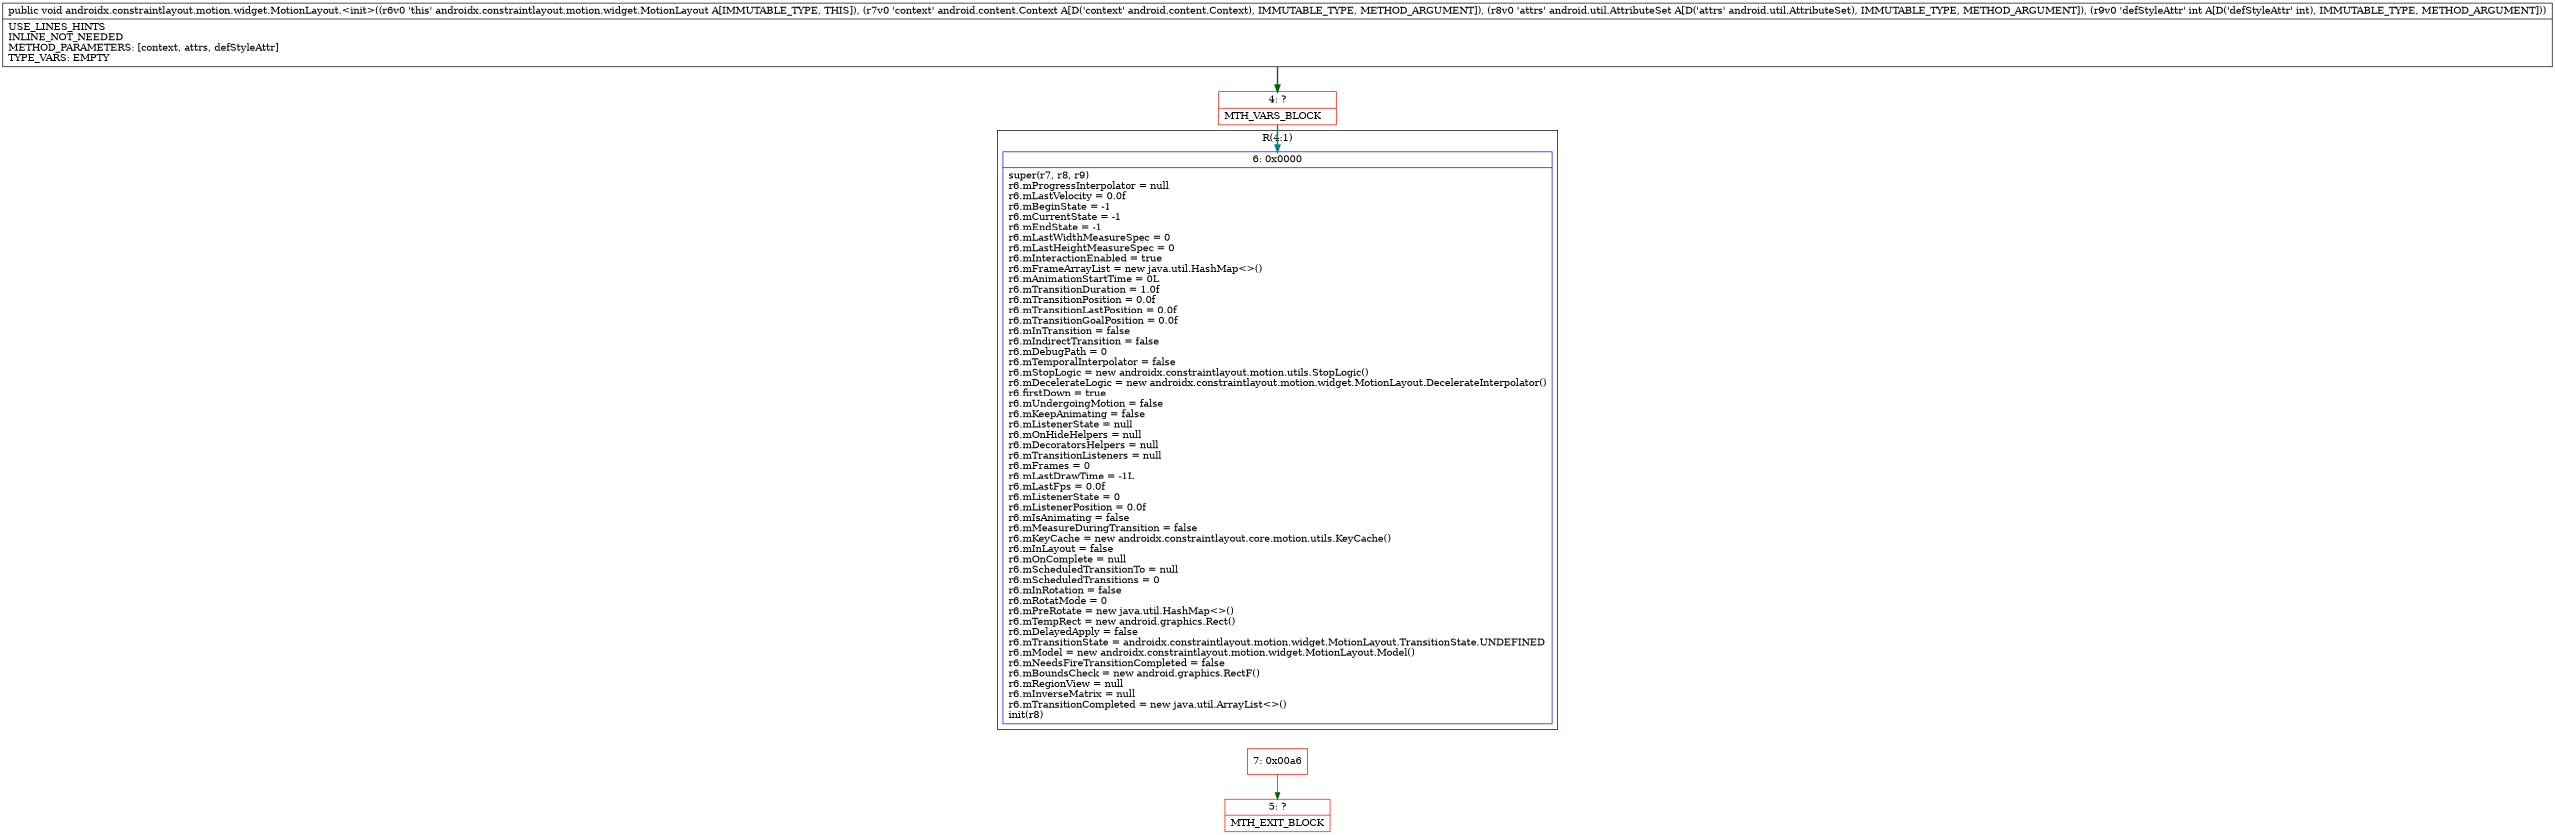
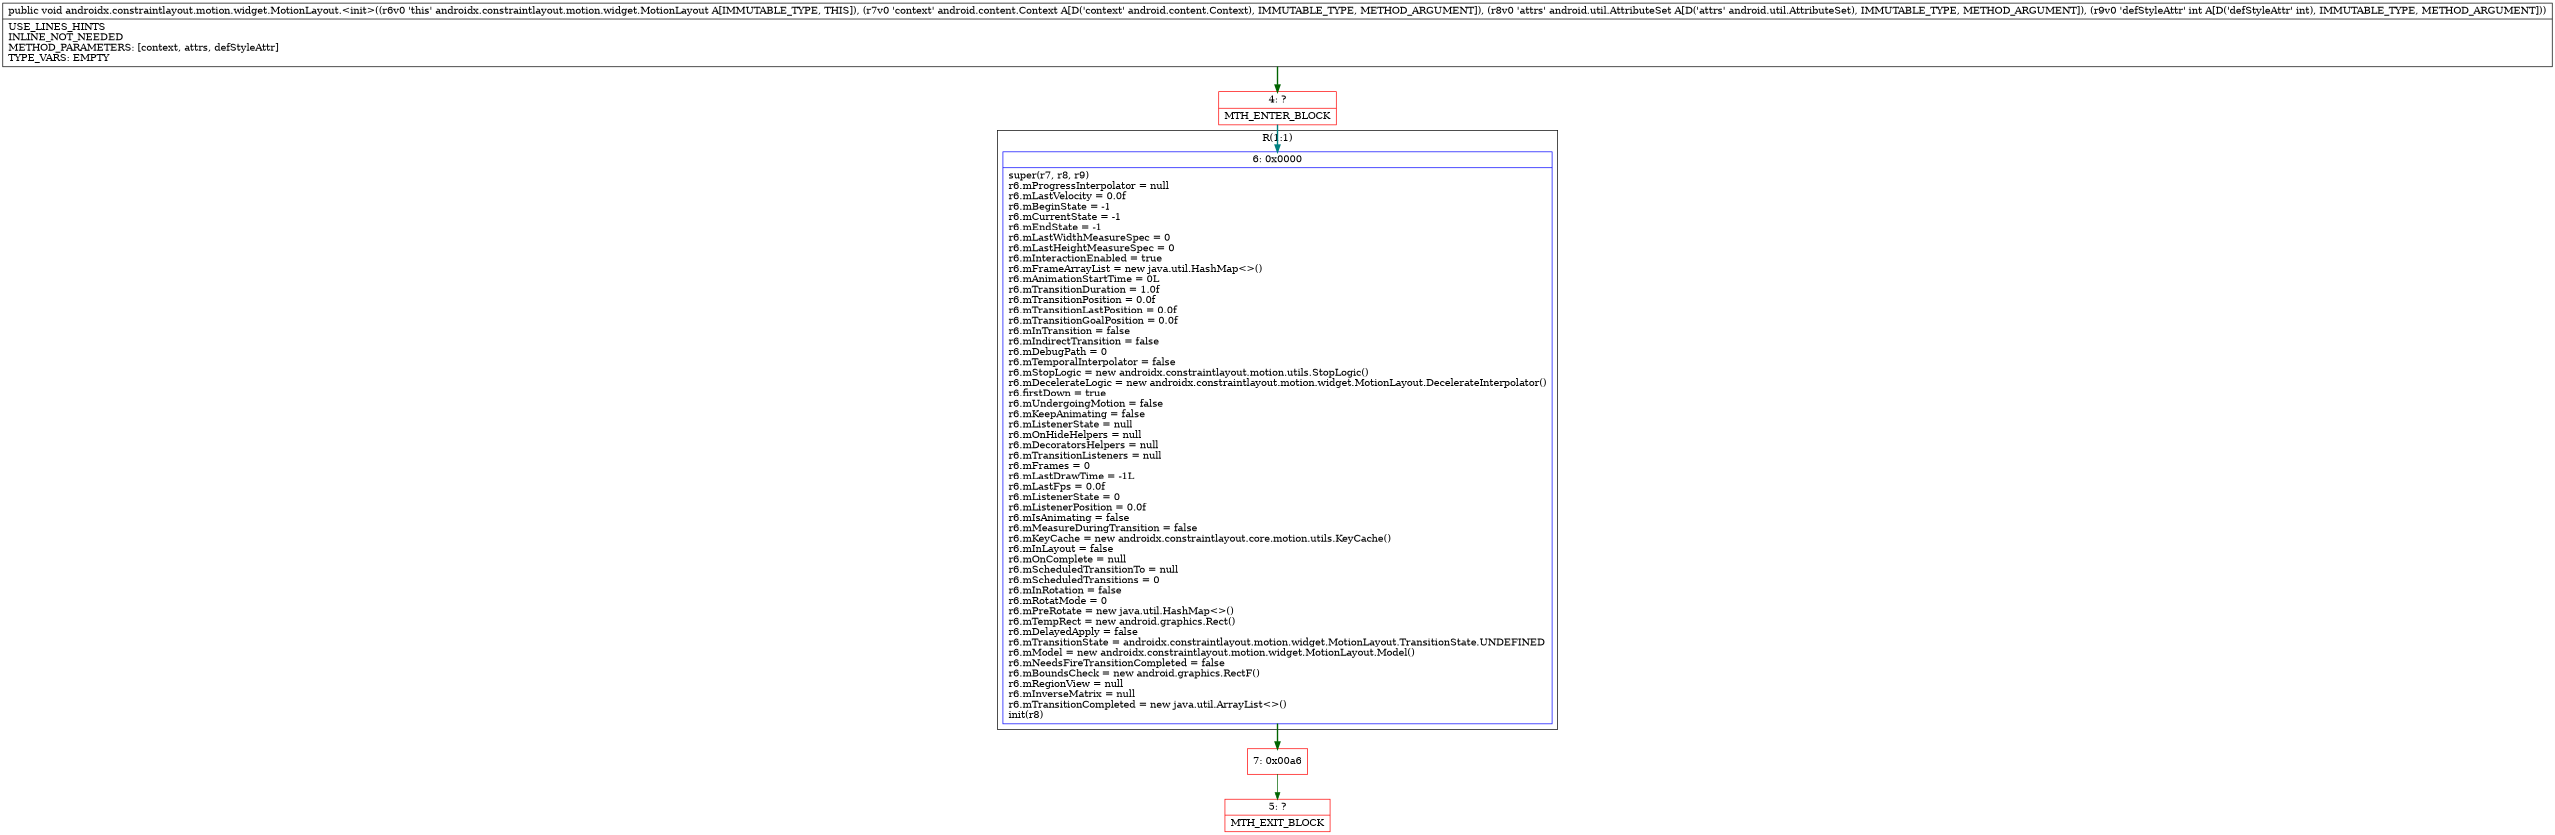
node "4: ?": text "MTH_VARS_BLOCK" -> "MTH_ENTER_BLOCK"
cluster "R(4:1)": label "R(4:1)" -> "R(1:1)"
edge "6: 0x0000" -> "7: 0x00a6": added
